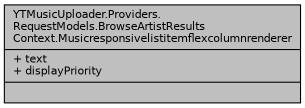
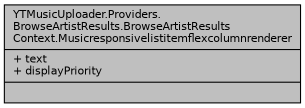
node "YTMusicUploader.Providers.": text "RequestModels.BrowseArtistResults" -> "BrowseArtistResults.BrowseArtistResults"
